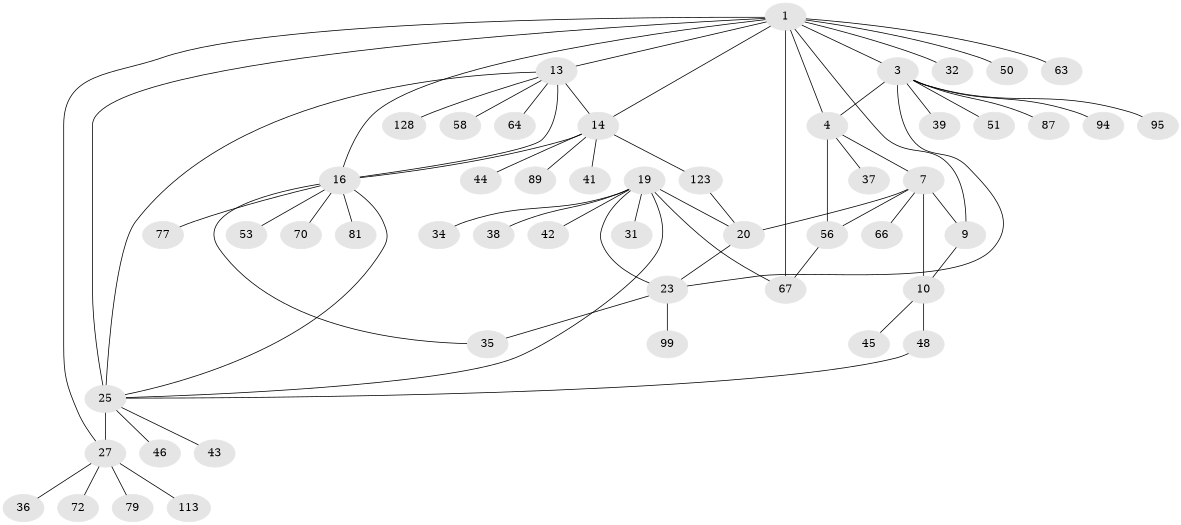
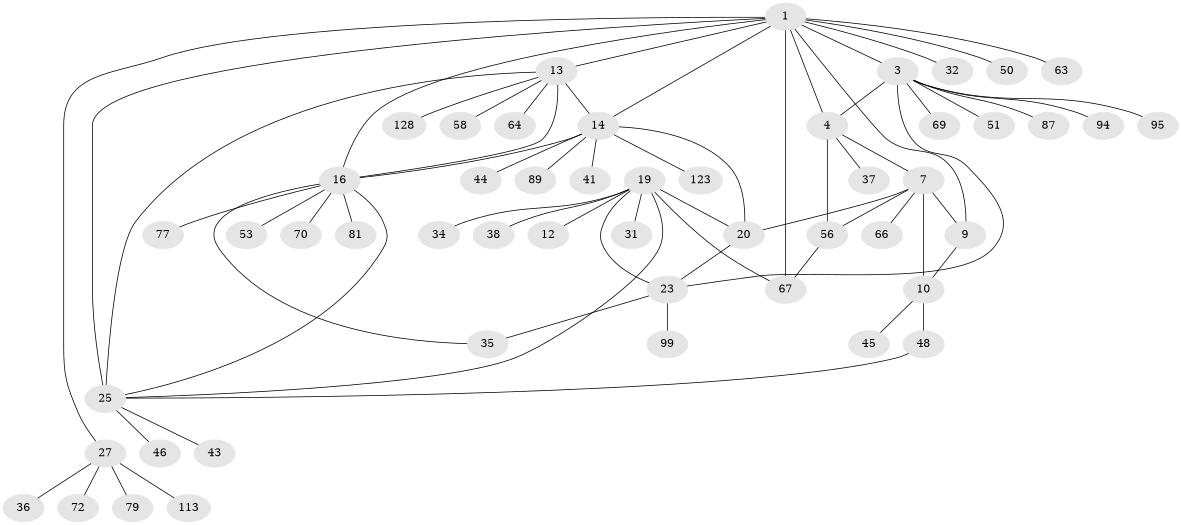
node "39": label "39" -> "69"
edge "123" -- "20": now "14" -- "20"
node "42": label "42" -> "12"
edge "25" -- "27": removed
